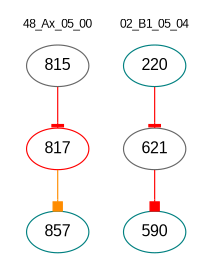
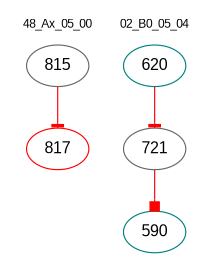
cluster "02_B1_05_04": label "02_B1_05_04" -> "02_B0_05_04"
node "220": label "220" -> "620"
node "621": label "621" -> "721"
node "857": removed
